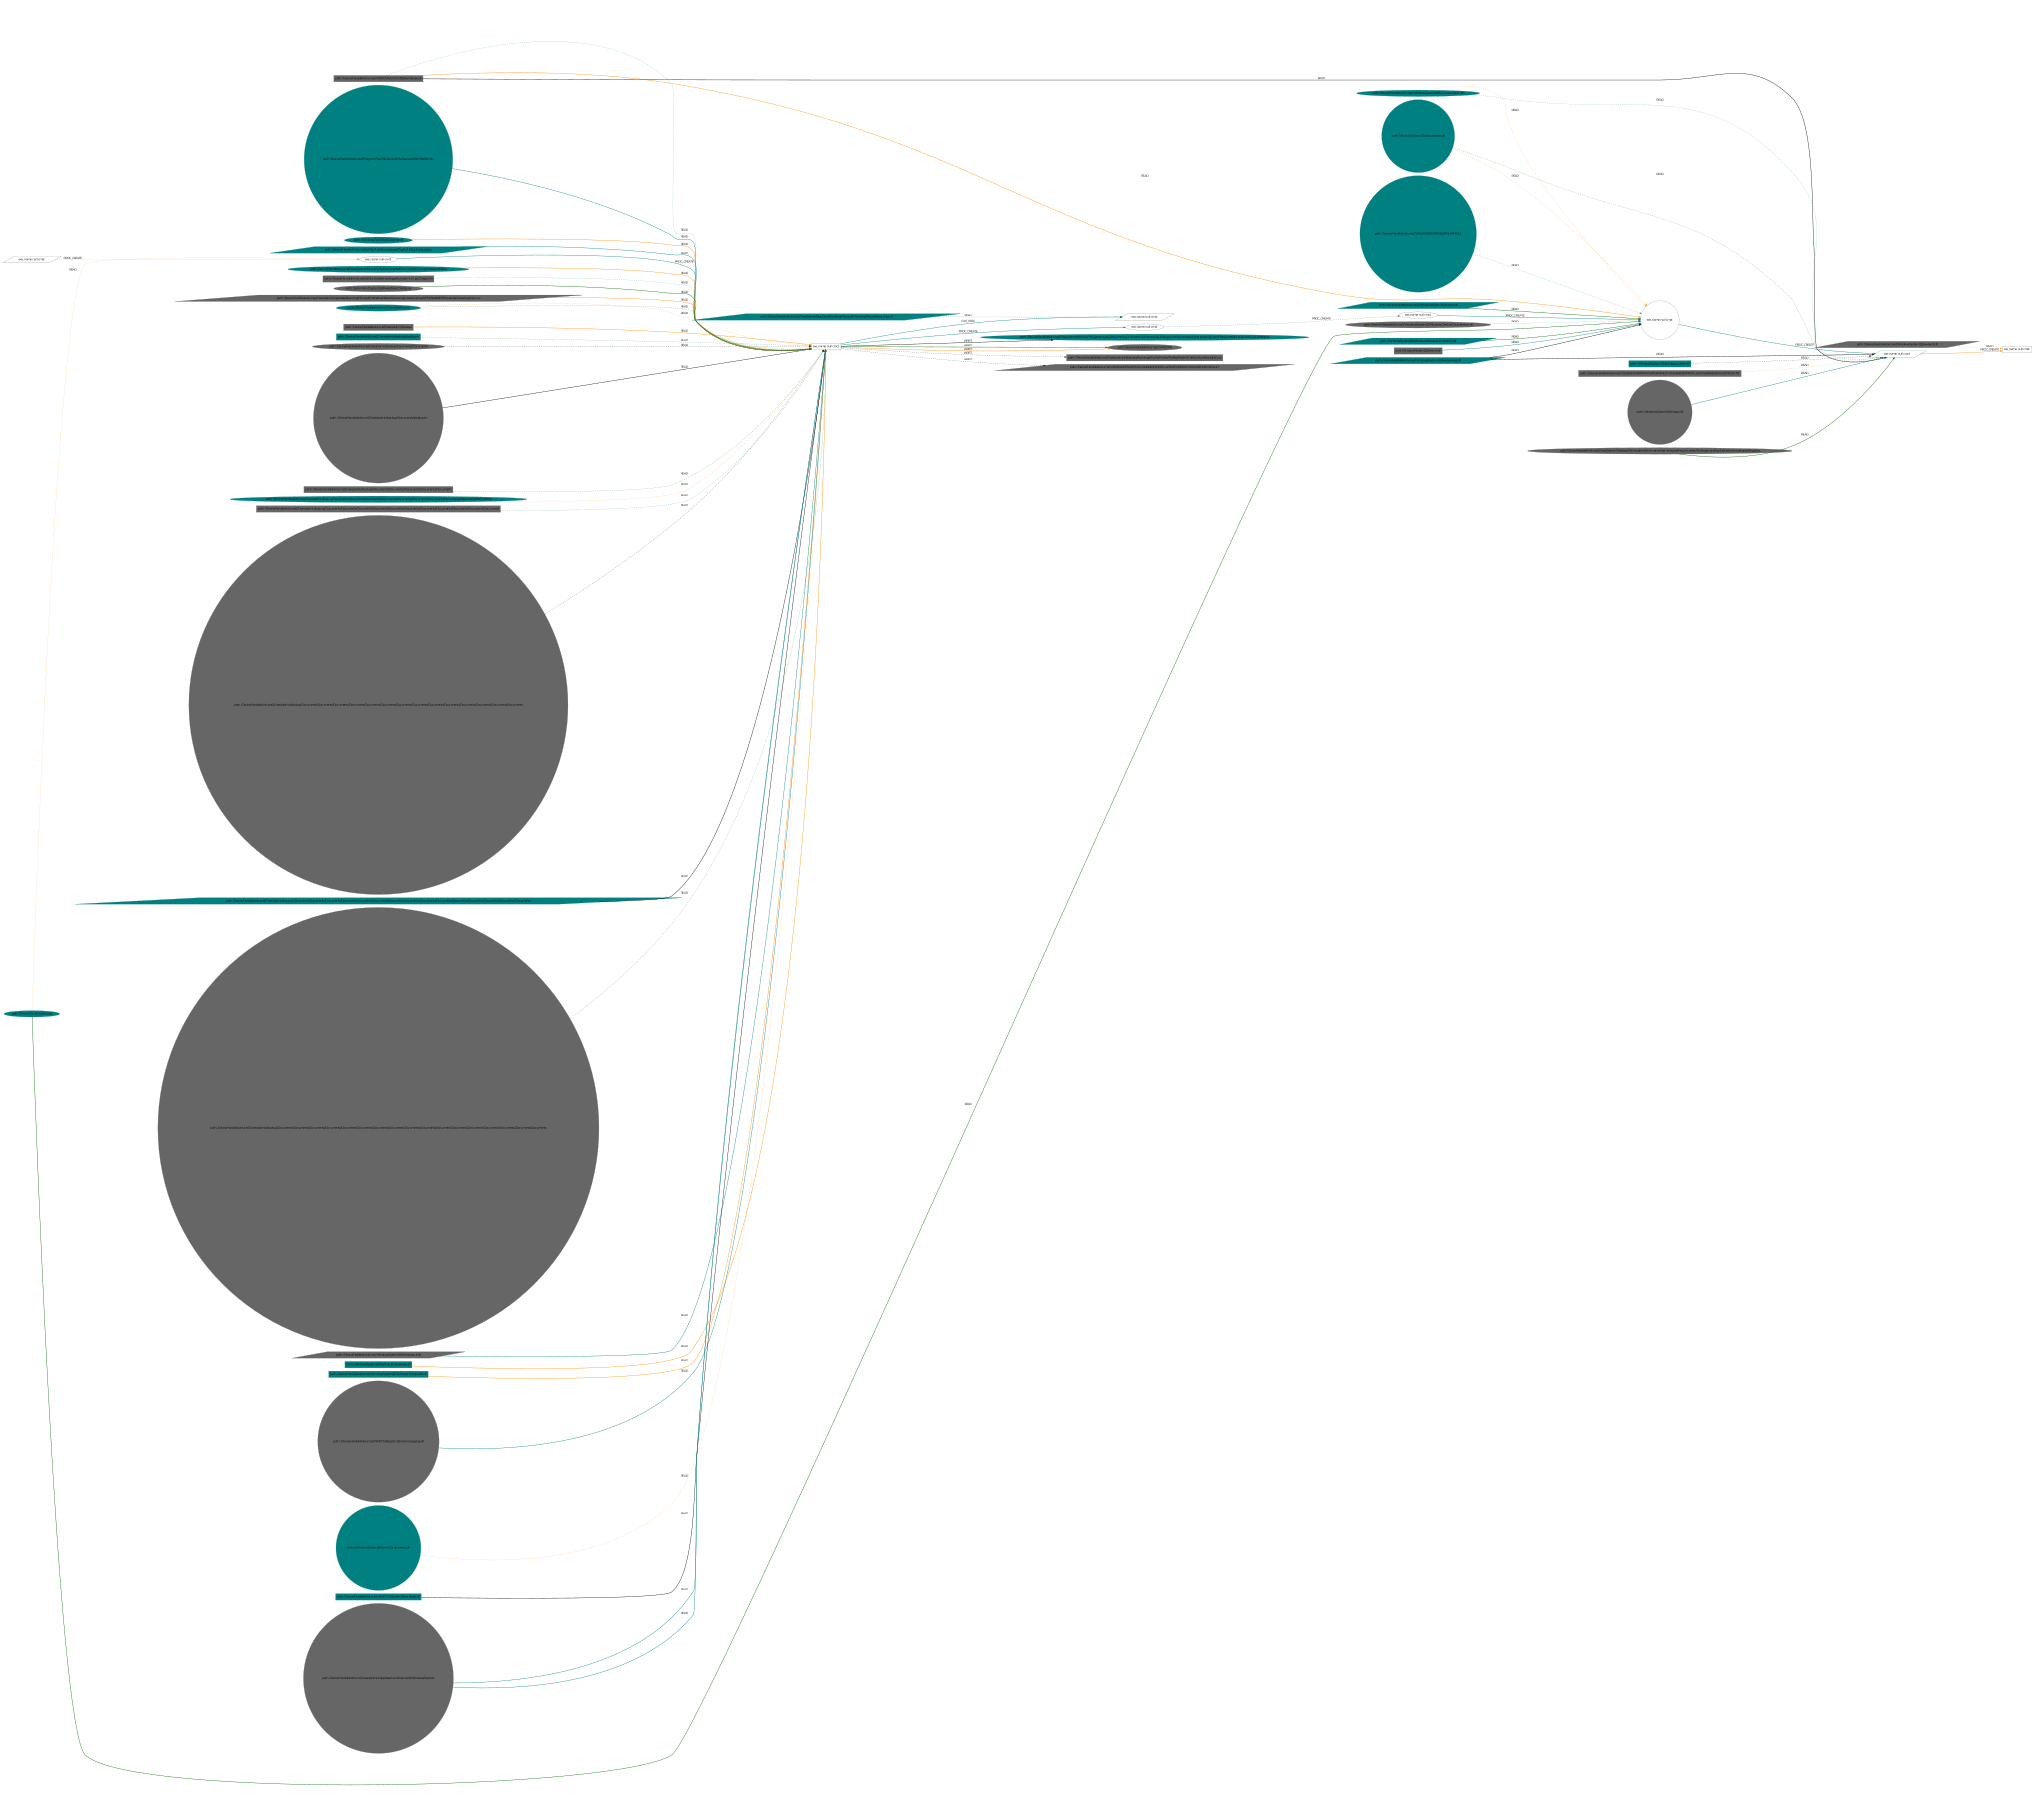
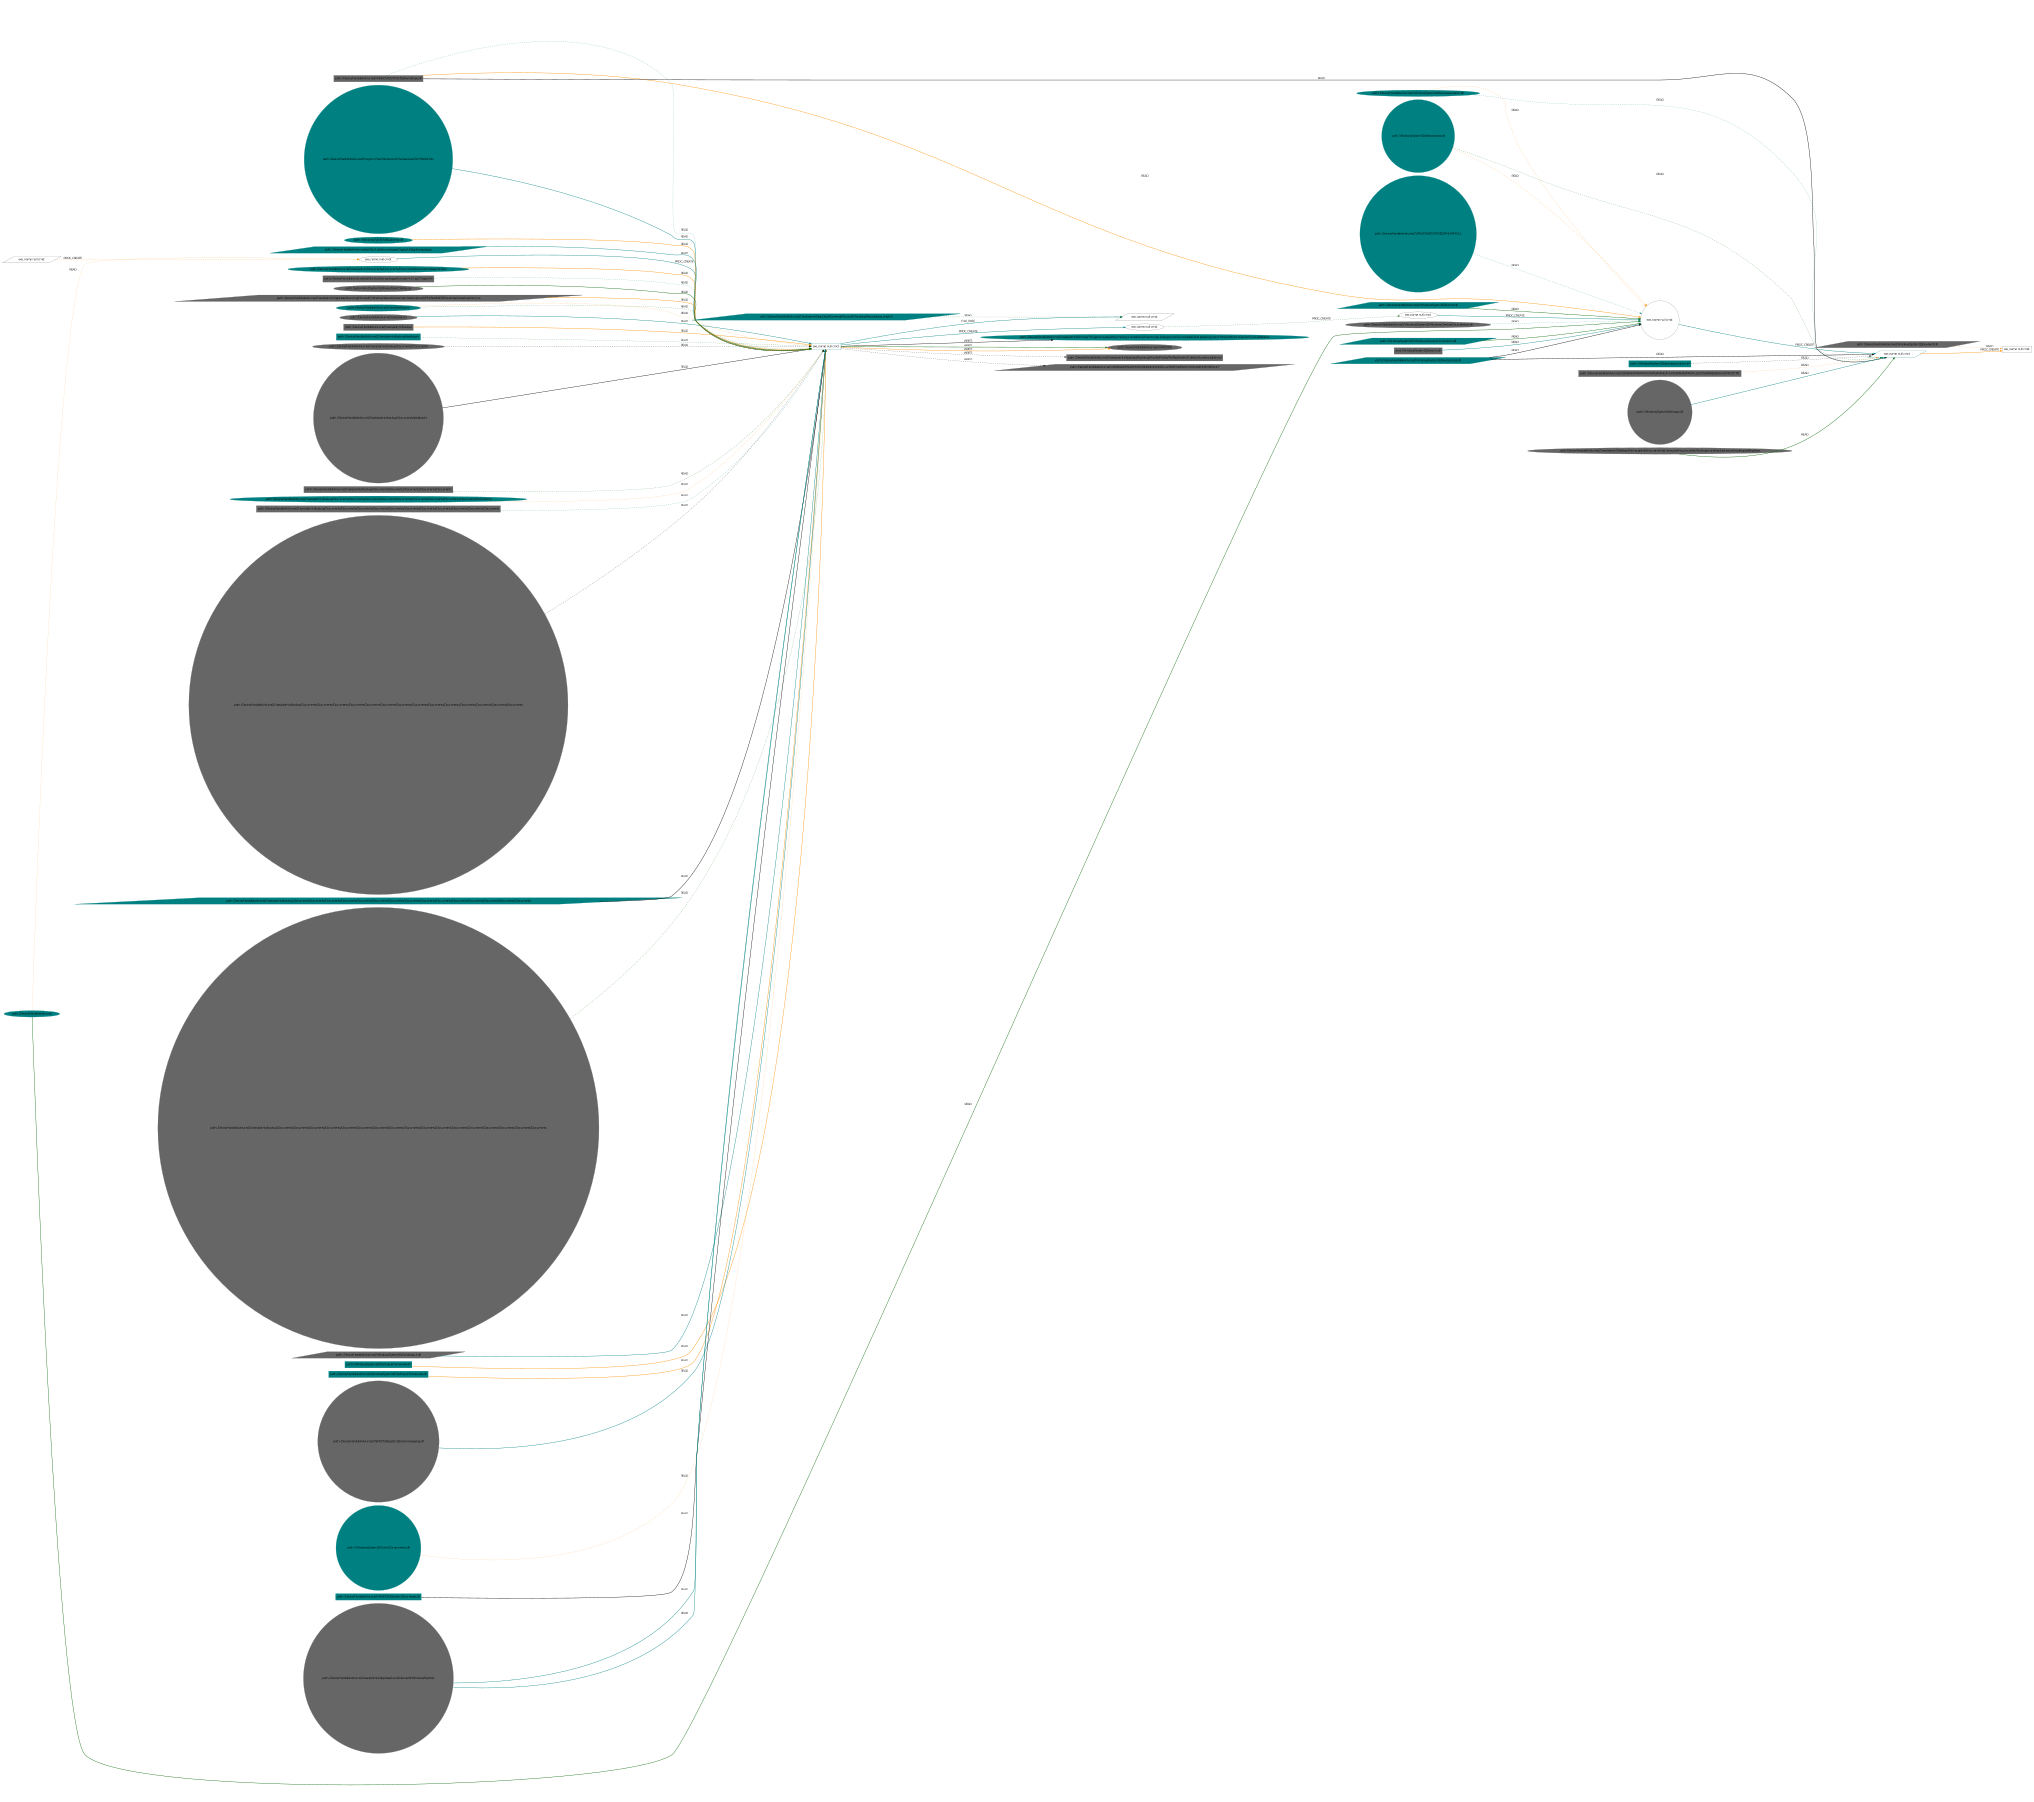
node "path: /Device/HarddiskVolume2/Users/admin": added
